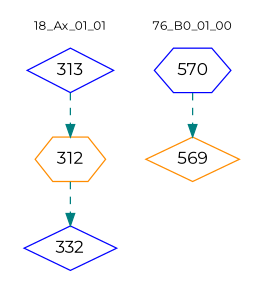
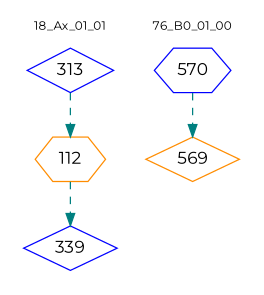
node "312": label "312" -> "112"
node "332": label "332" -> "339"
